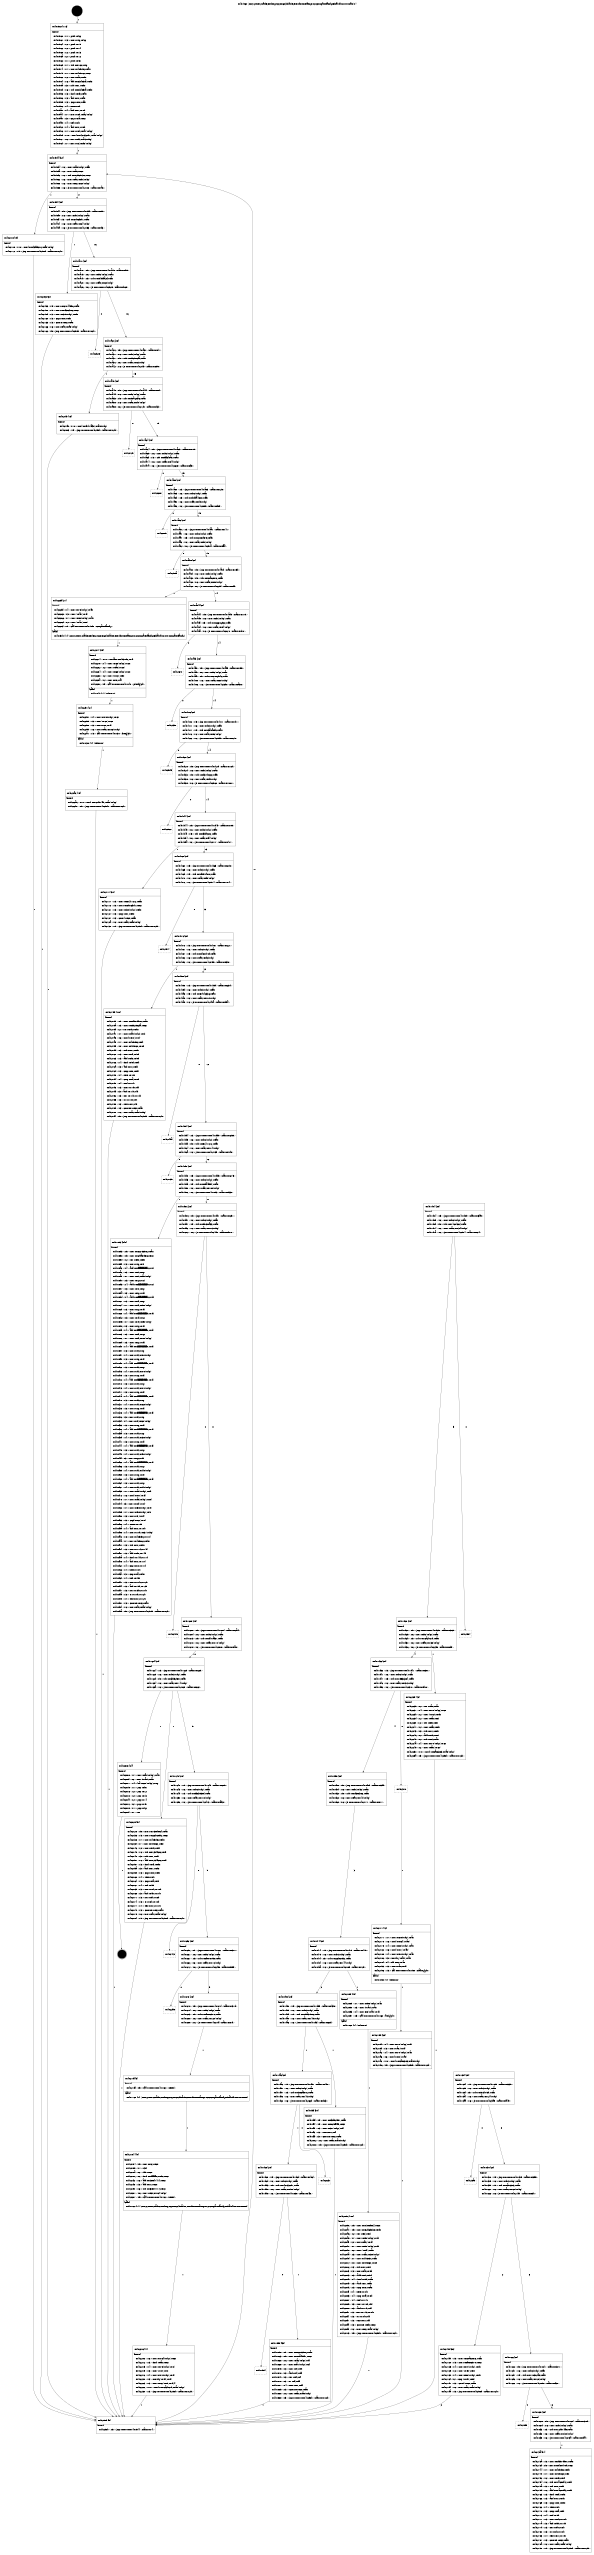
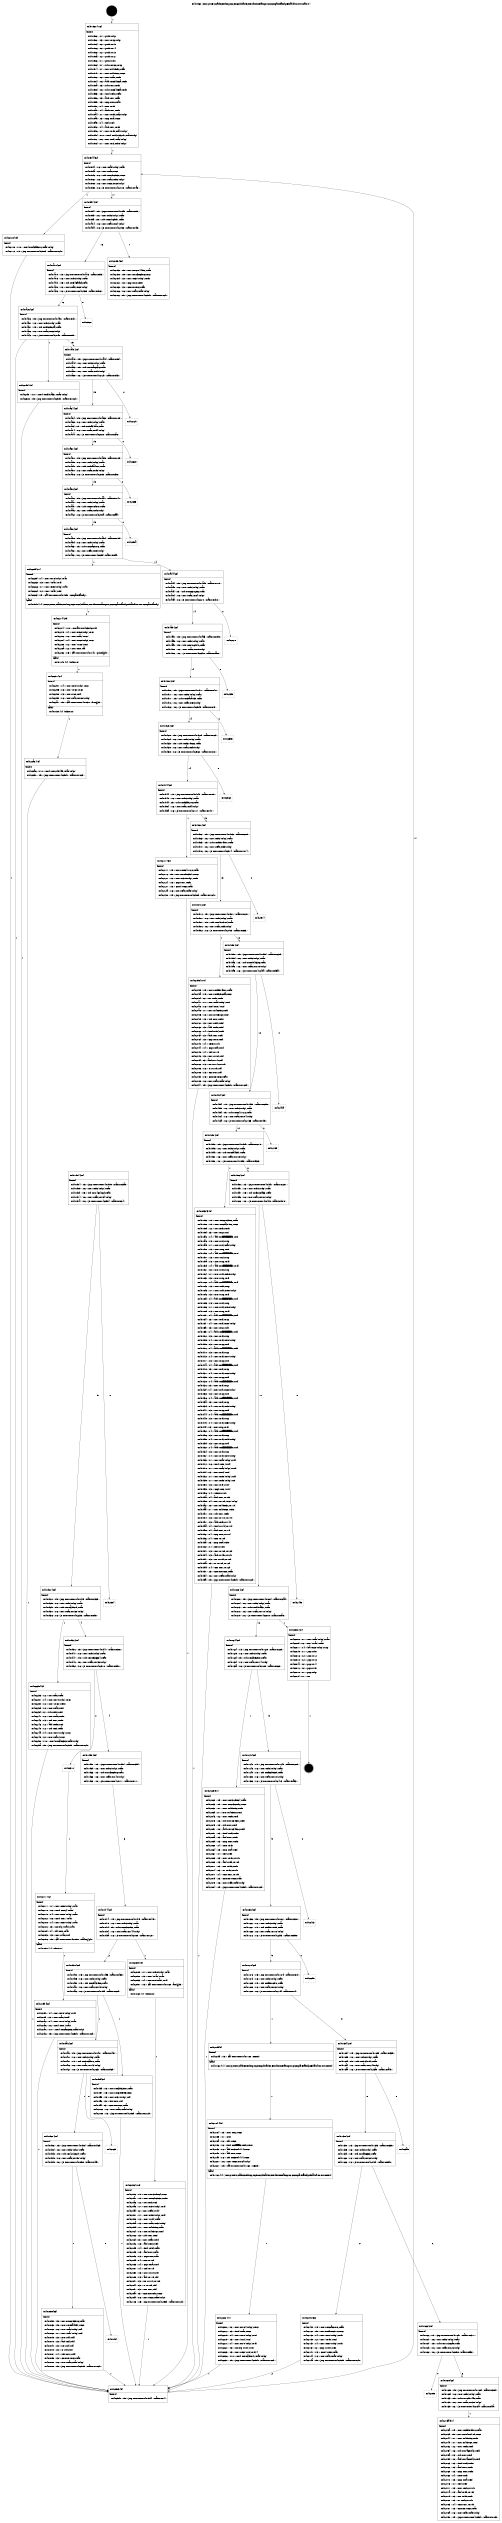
edge "0x402153 [30]" -> "0x40298b [5]": now "0x401a2c [28]" -> "0x40298b [5]"
edge "0x401c24 [28]" -> "0x402808 [24]": now "0x401c08 [28]" -> "0x402808 [24]"
edge "0x401c78 [28]" -> "0x401c94 [28]": added, label "8"
